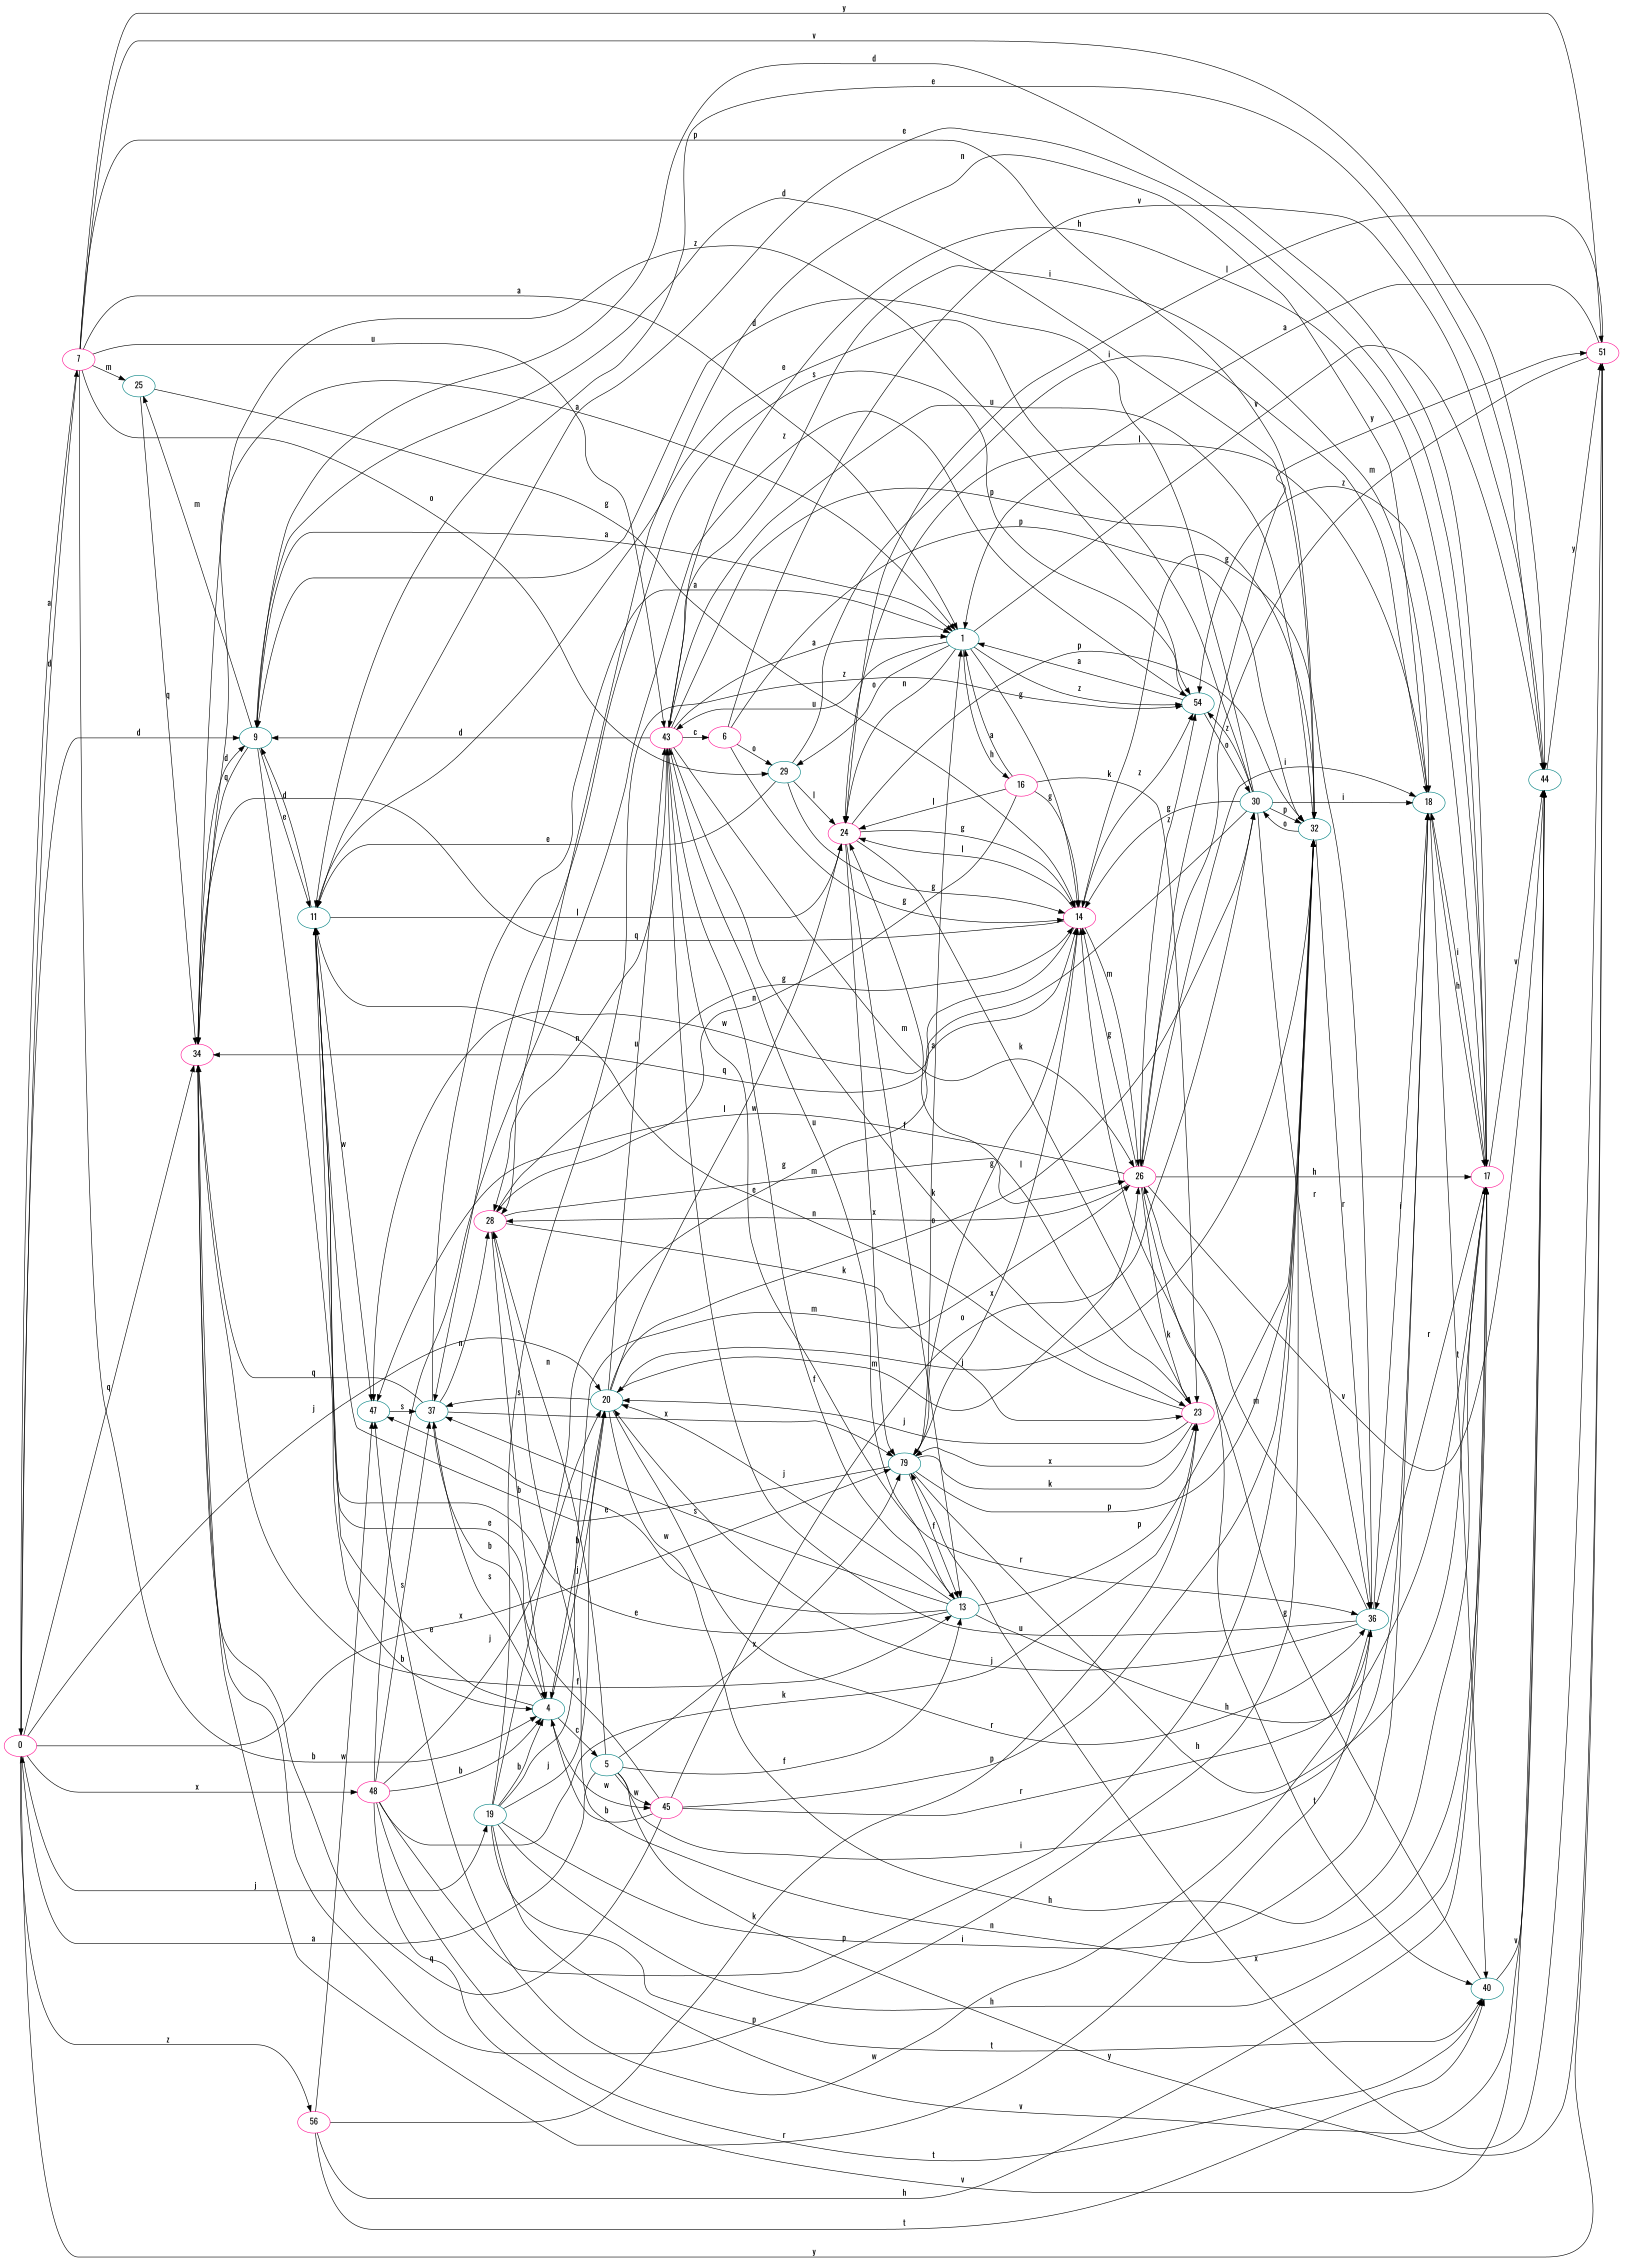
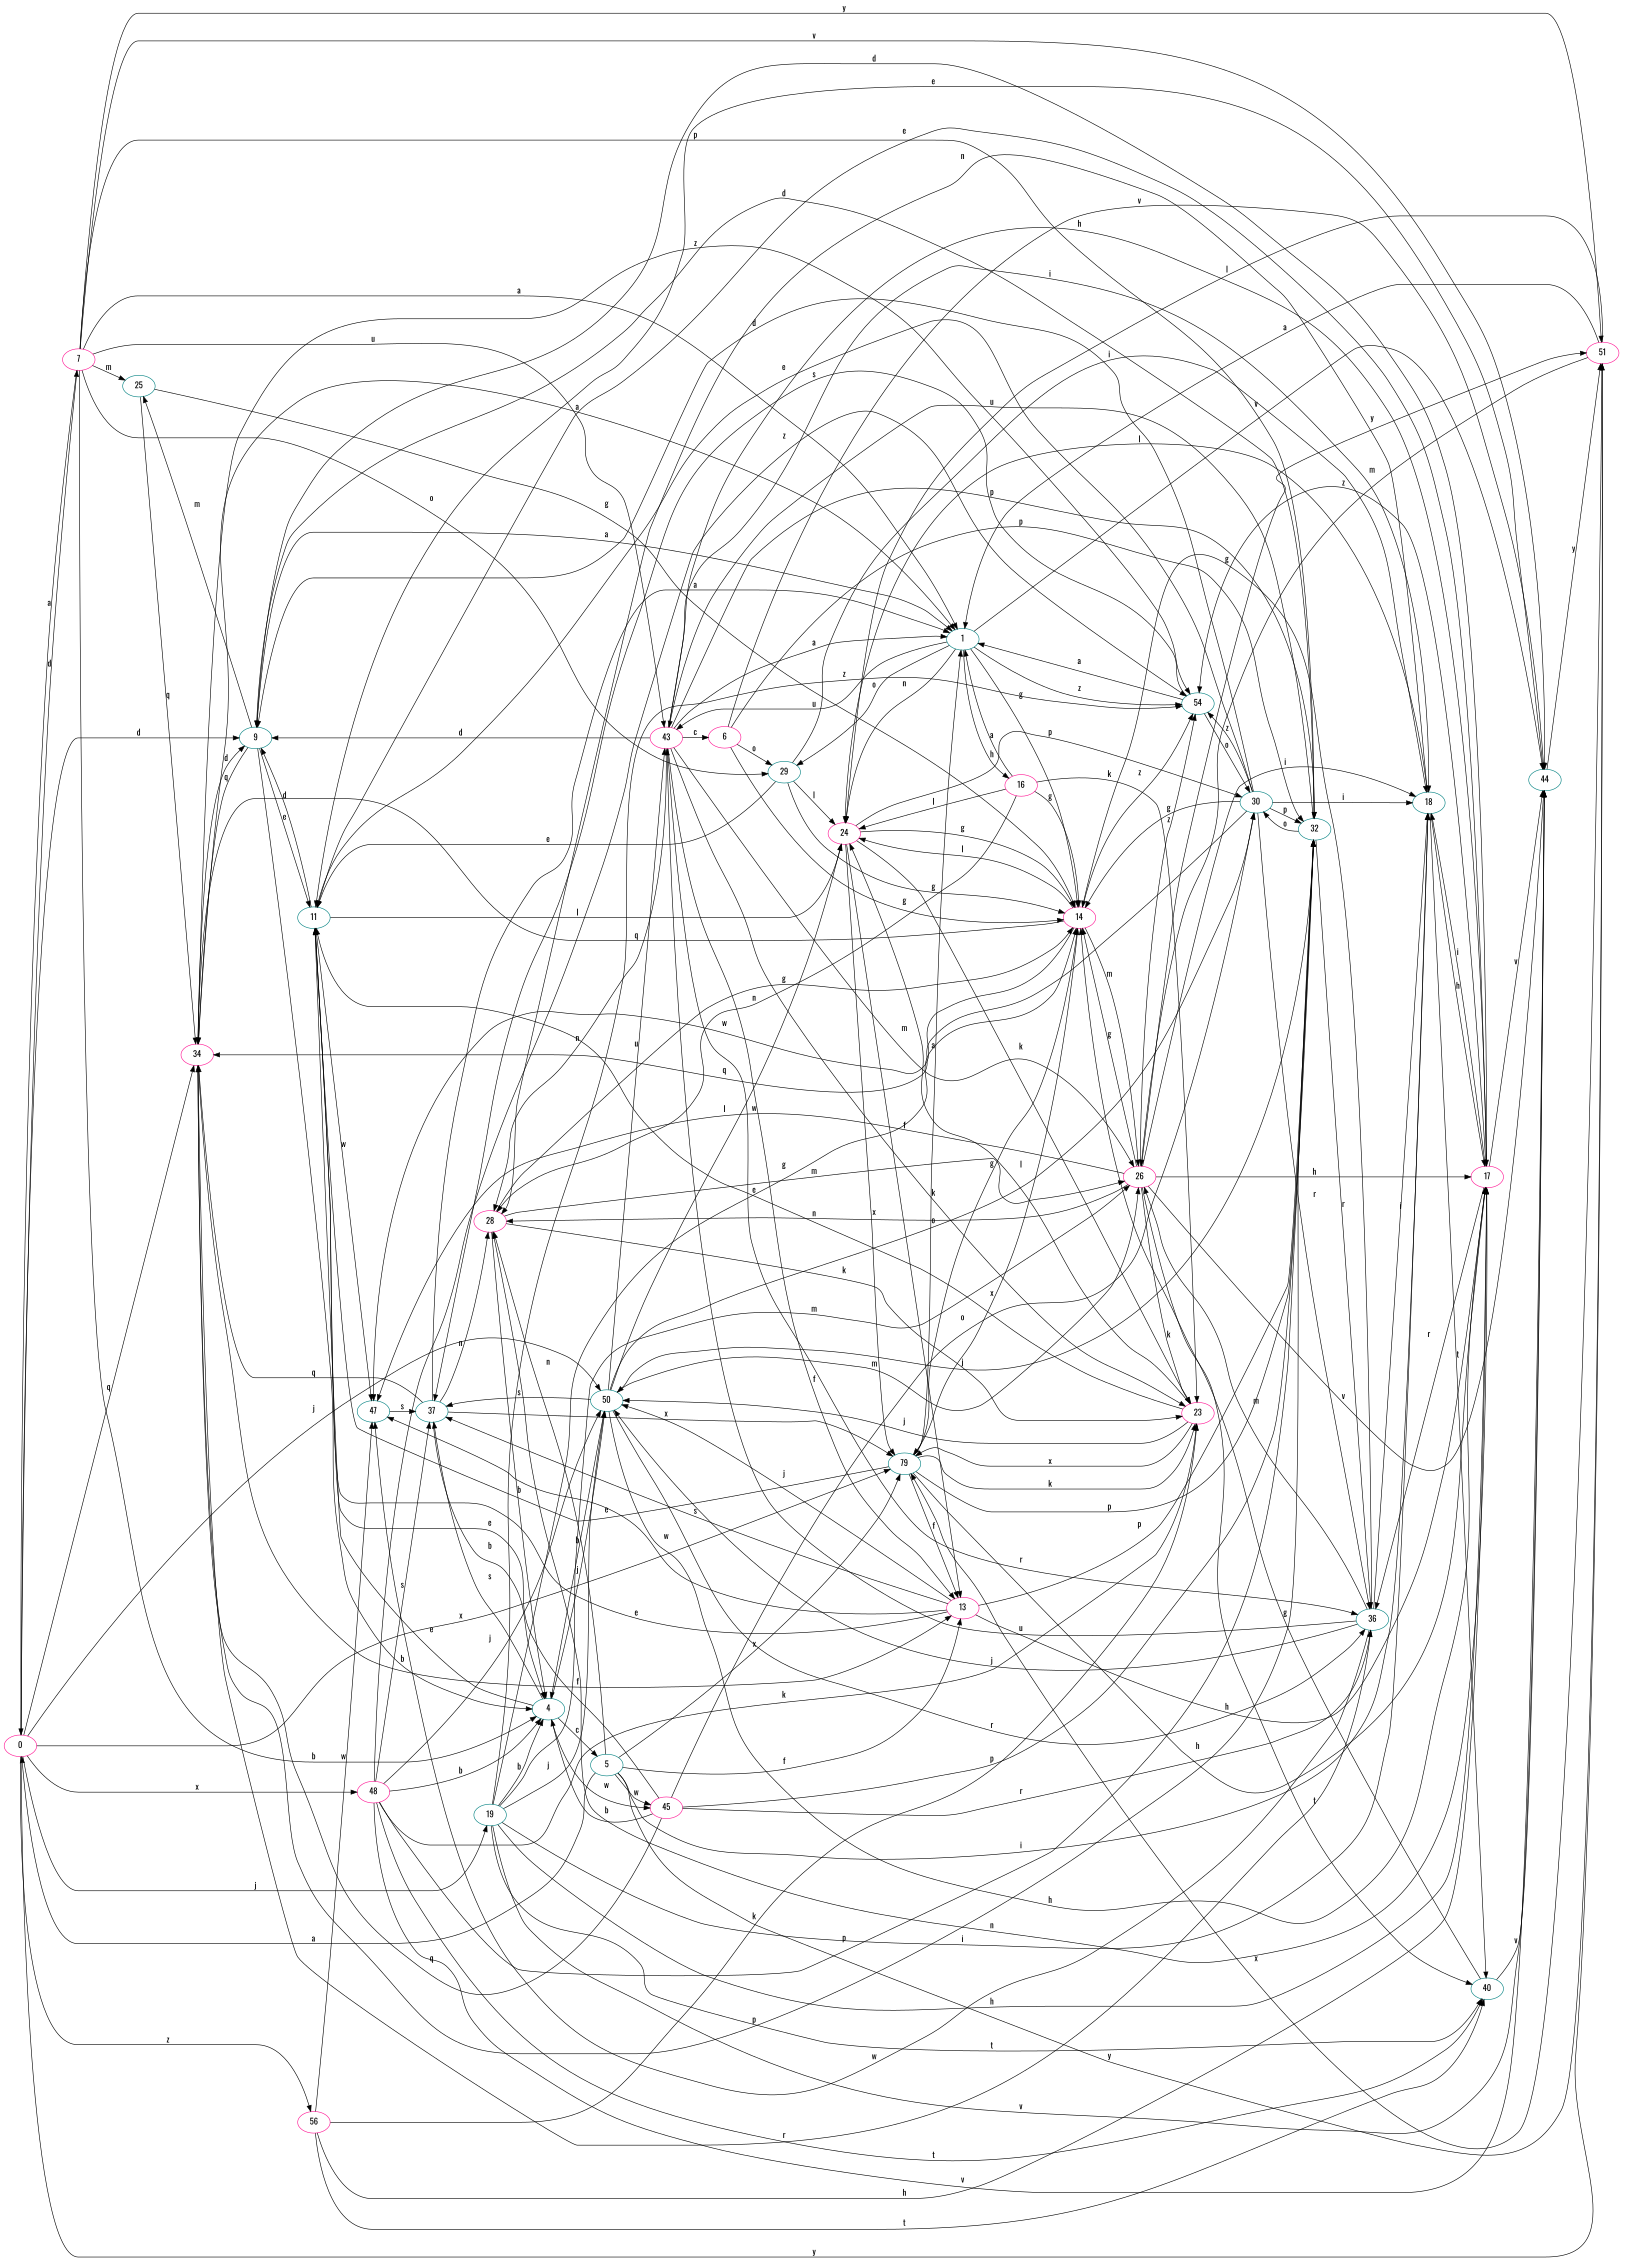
edge "24" -> "32": now "24" -> "30"
edge "13" -> "43": removed, label "u"
node "20": label "20" -> "50"
node "13": color teal -> deeppink
